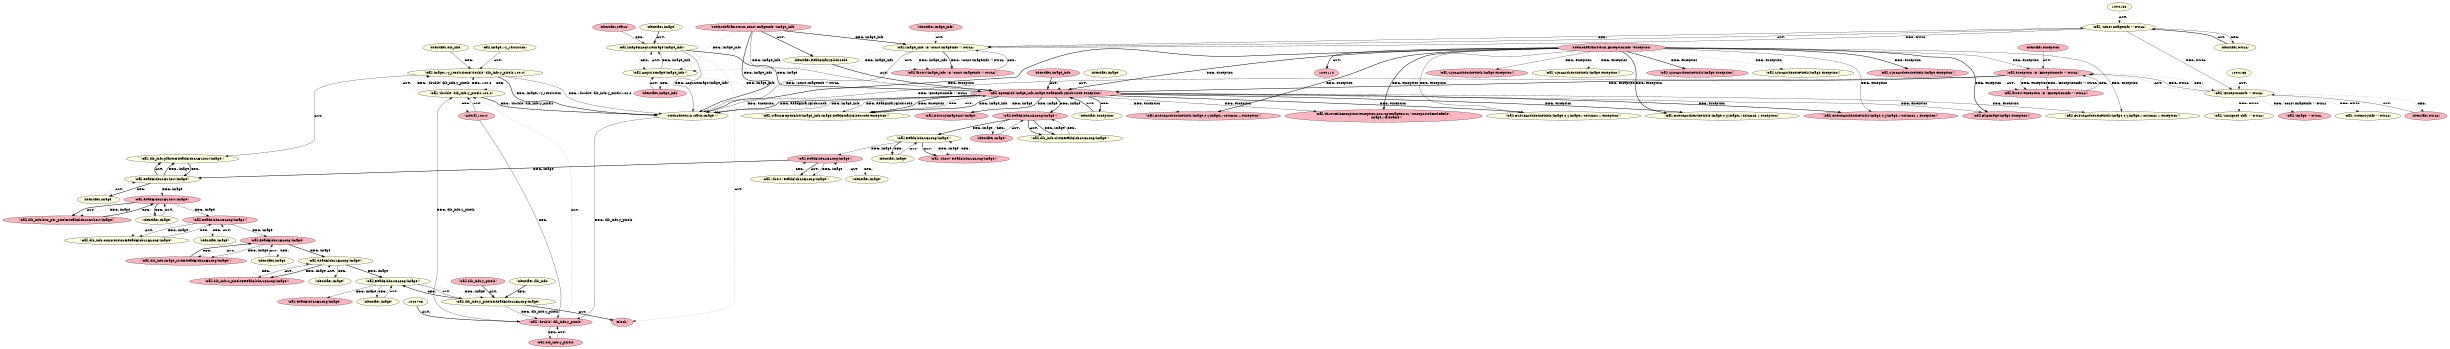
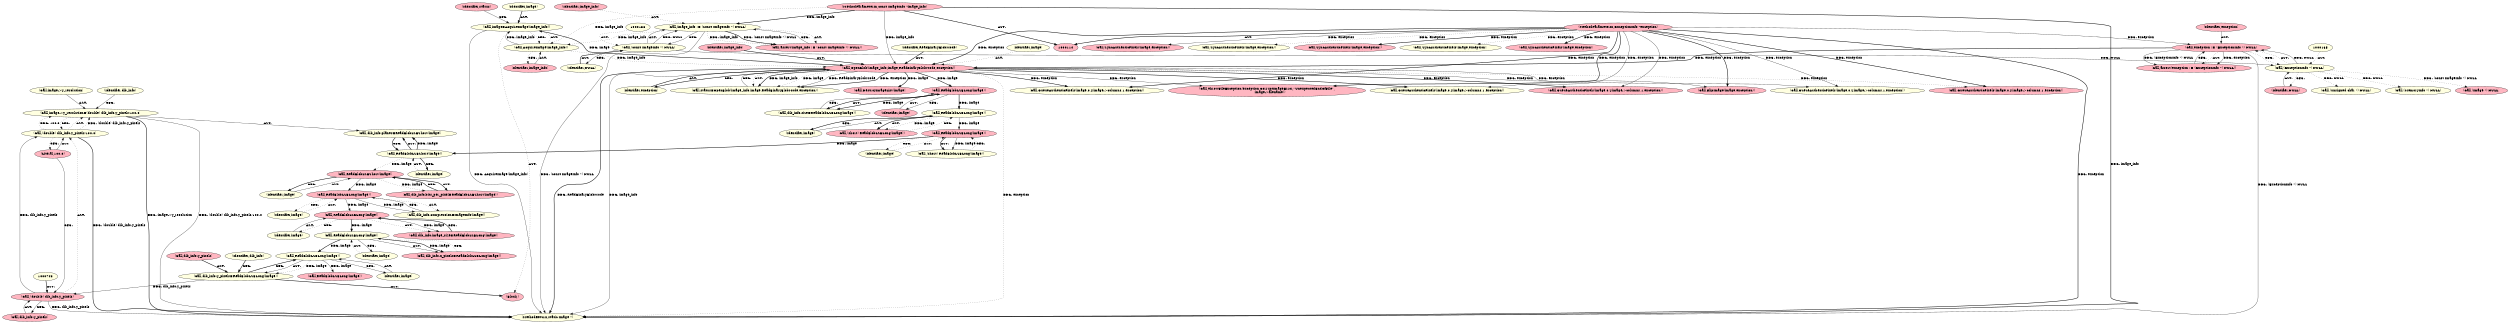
edge "(MethodParameterIn,const ImageInfo *image_info)" -> "(Identifier,ReadBinaryBlobMode)": now "(MethodParameterIn,const ImageInfo *image_info)" -> "1000114"
edge "(MethodReturn,static Image *)" -> "(Call,(double) dib_info.y_pixels)": reversed
node "(Call,dib_info.compression=ReadBlobLSBLong(image))": label "(Call,dib_info.compression=ReadBlobLSBLong(image))" -> "(Call,dib_info.compression=ImageInfo(image))"
